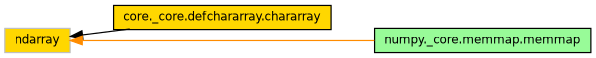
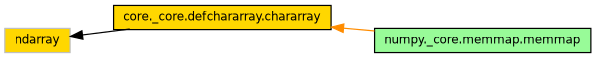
edge "numpy._core.memmap.memmap" -> "ndarray": now "numpy._core.memmap.memmap" -> "core._core.defchararray.chararray"
